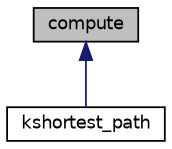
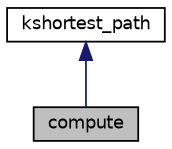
edge "kshortest_path" -> "compute": reversed
